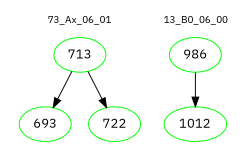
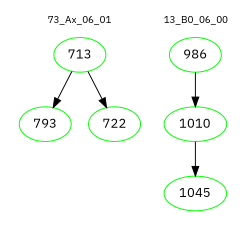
node "693": label "693" -> "793"
node "1012": label "1012" -> "1010"
node "1045": added
